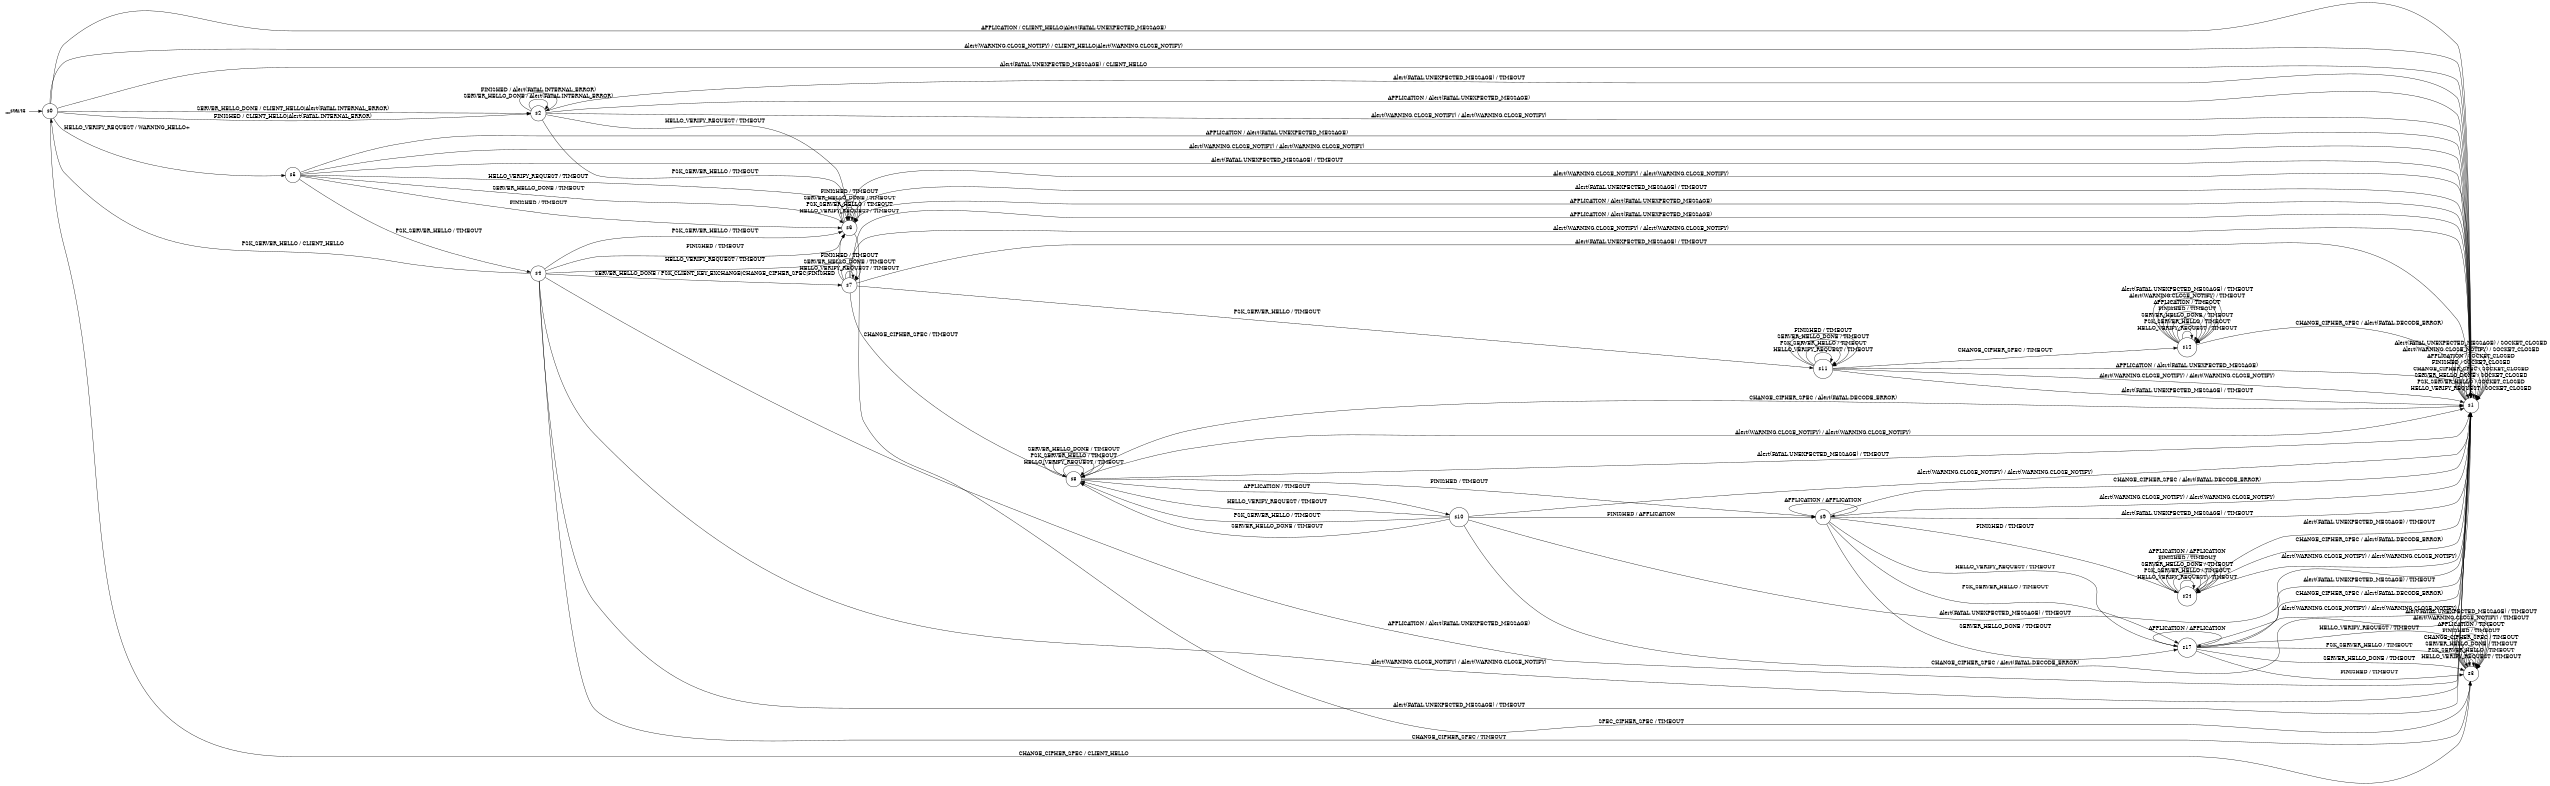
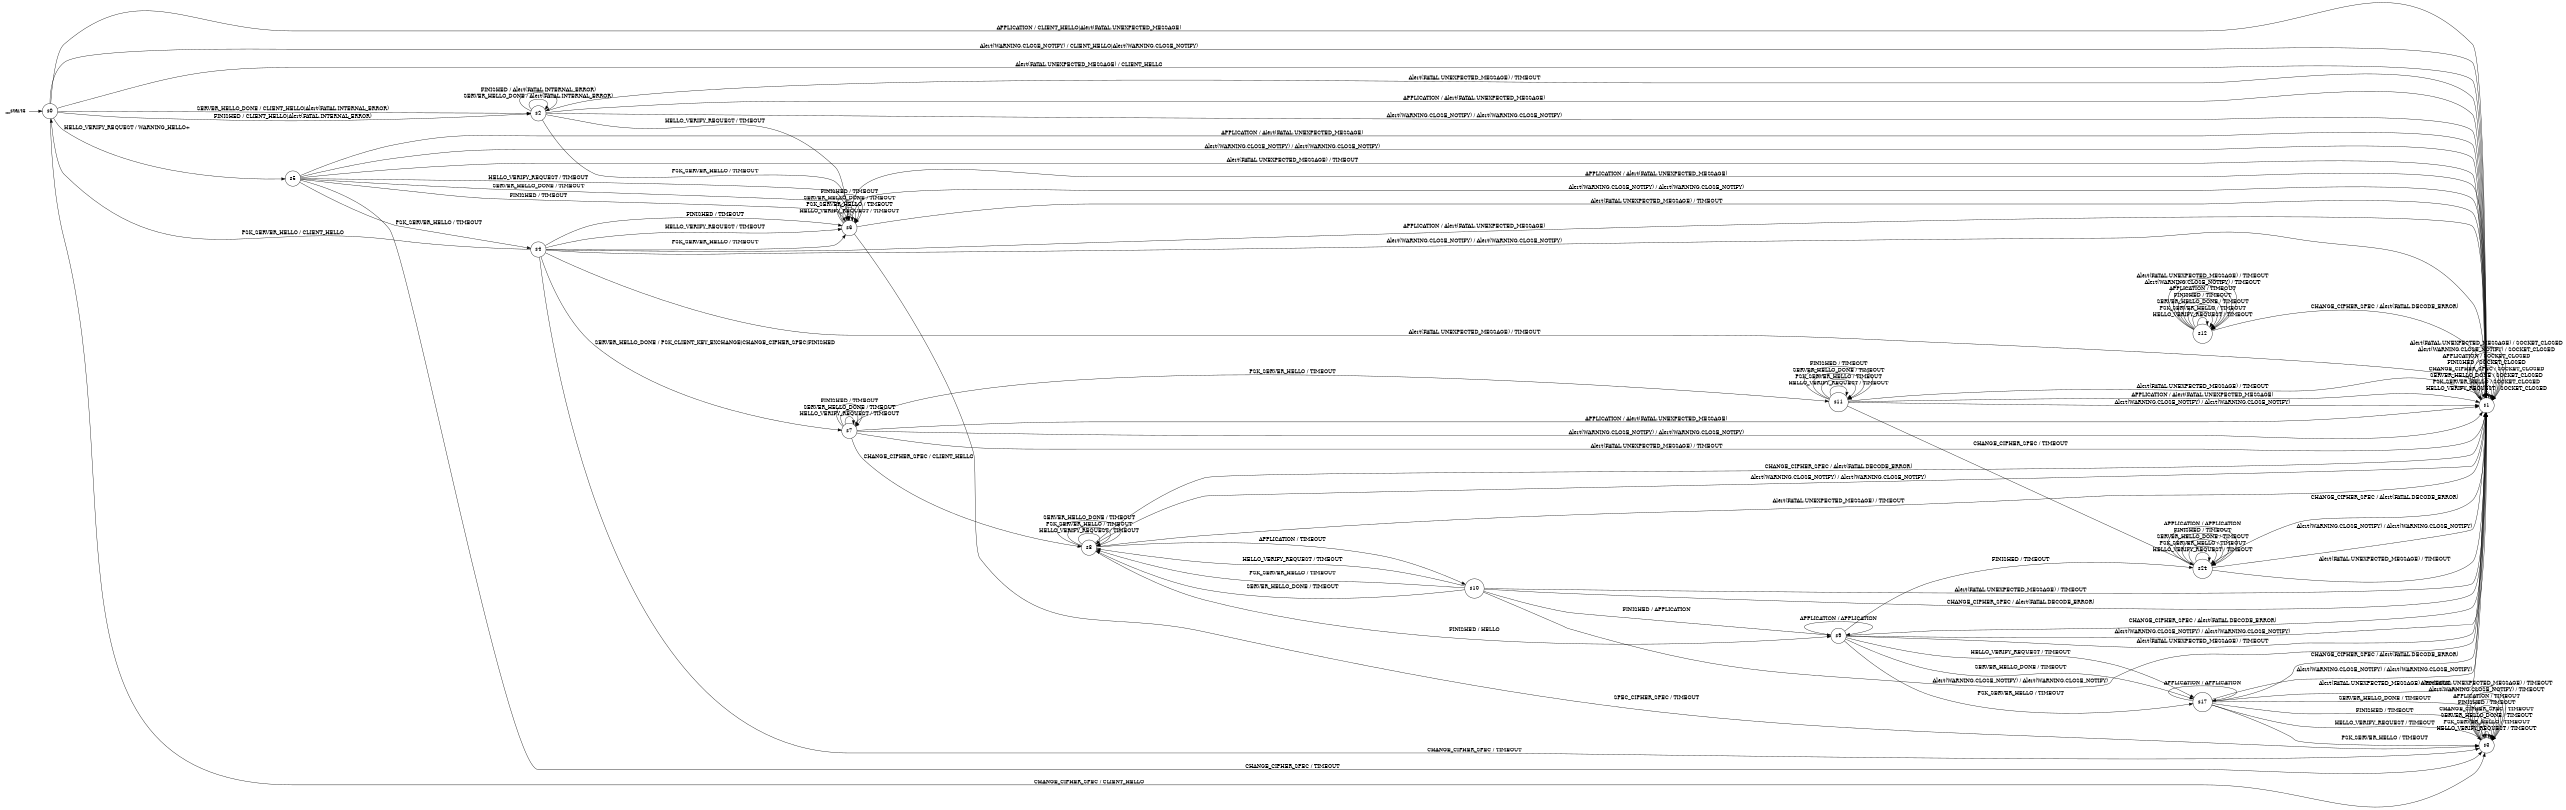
edge "s7" -> "s8": label "CHANGE_CIPHER_SPEC / TIMEOUT" -> "CHANGE_CIPHER_SPEC / CLIENT_HELLO"
edge "s11" -> "s12": now "s11" -> "s24"
edge "s8" -> "s9": label "FINISHED / TIMEOUT" -> "FINISHED / HELLO"
edge "s5" -> "s3": added, label "CHANGE_CIPHER_SPEC / TIMEOUT"
